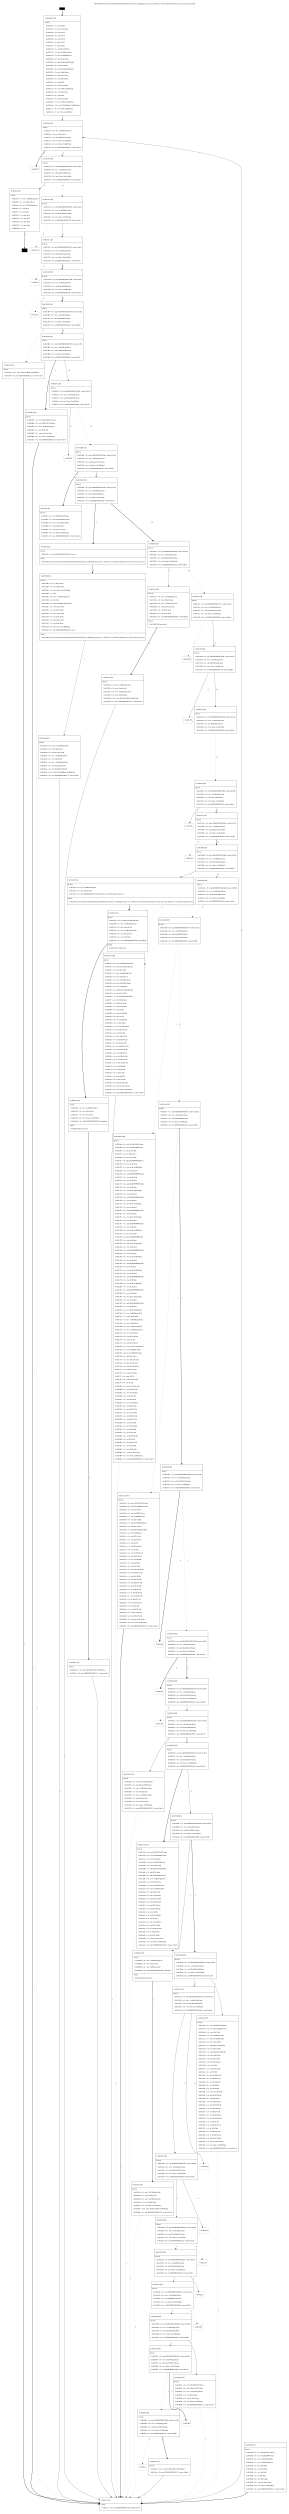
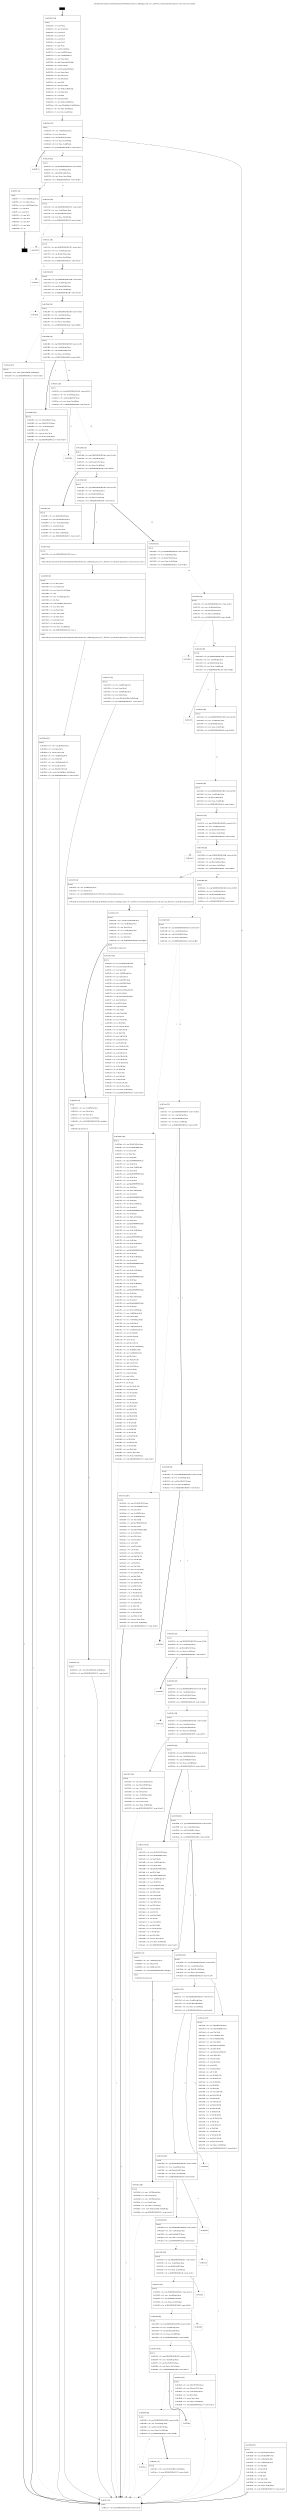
node "0x40191a [29]": removed
node "0x401d1b": removed
